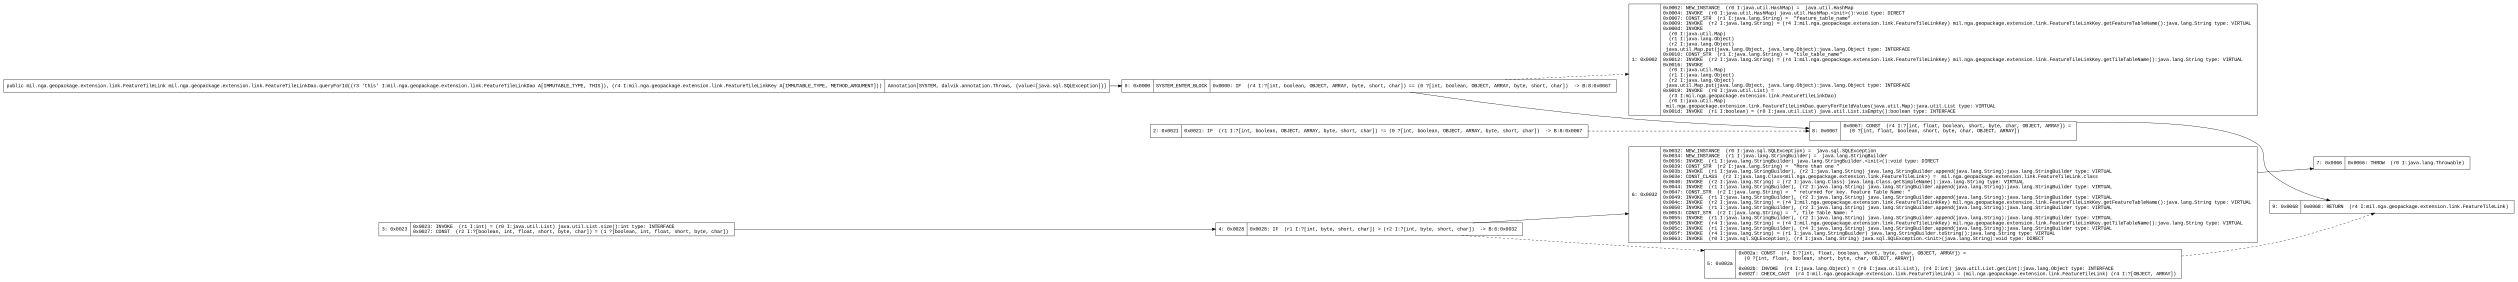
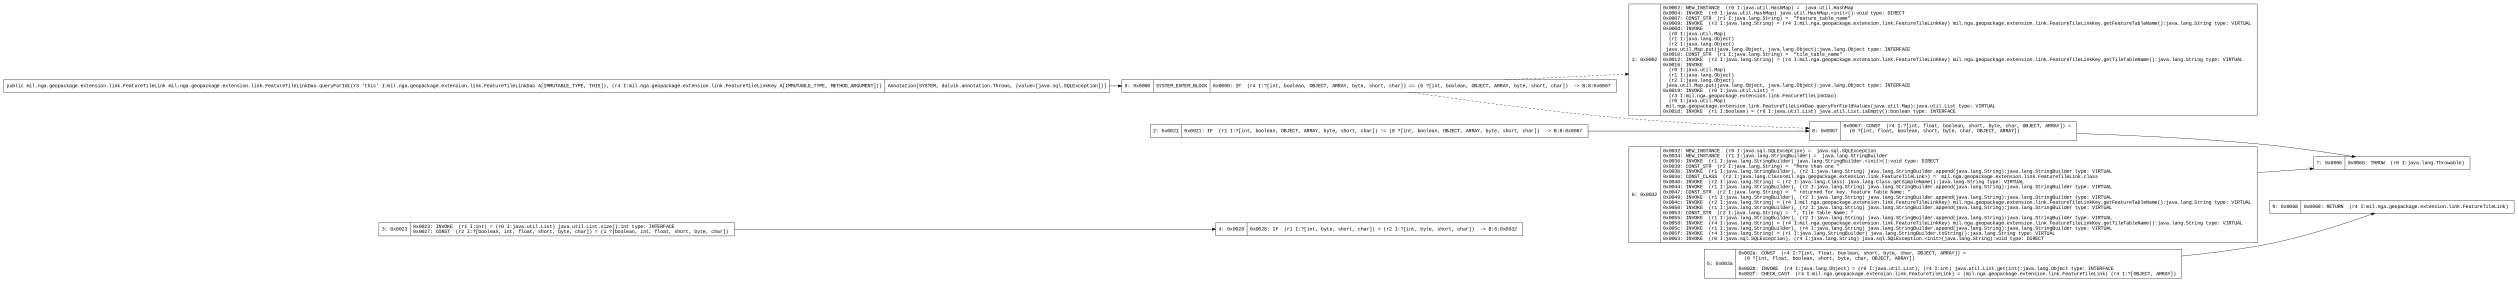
edge "0: 0x0000" -> "8: 0x0067": style solid -> dashed
edge "8: 0x0067" -> "9: 0x0068": now "8: 0x0067" -> "7: 0x0066"
edge "2: 0x0021" -> "8: 0x0067": style dashed -> solid
edge "4: 0x0028" -> "6: 0x0032": removed
edge "5: 0x002a" -> "9: 0x0068": style dashed -> solid
edge "4: 0x0028" -> "5: 0x002a": removed
